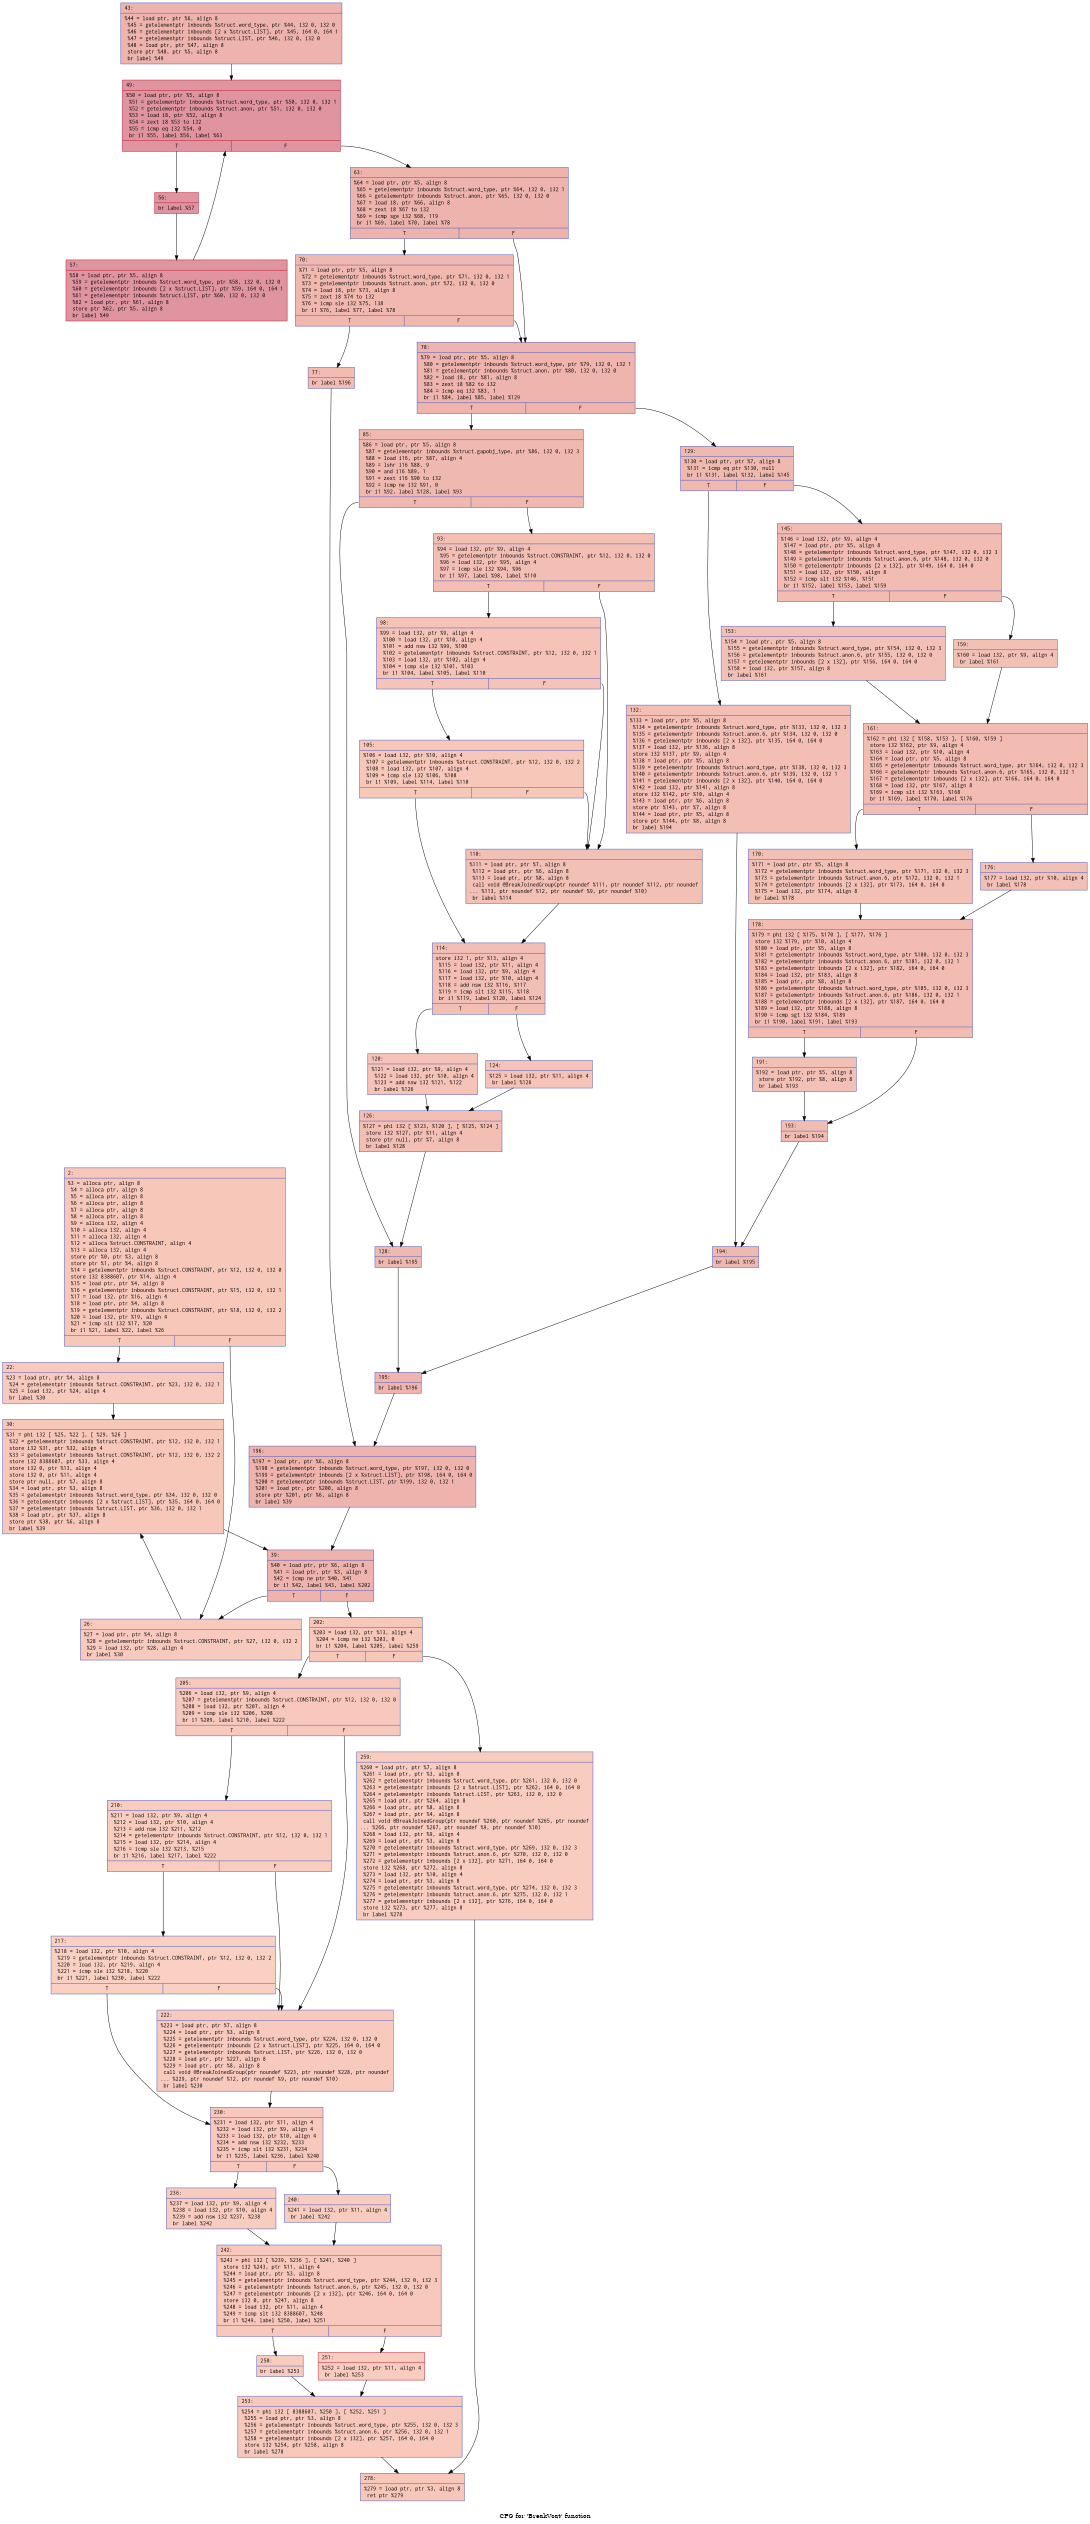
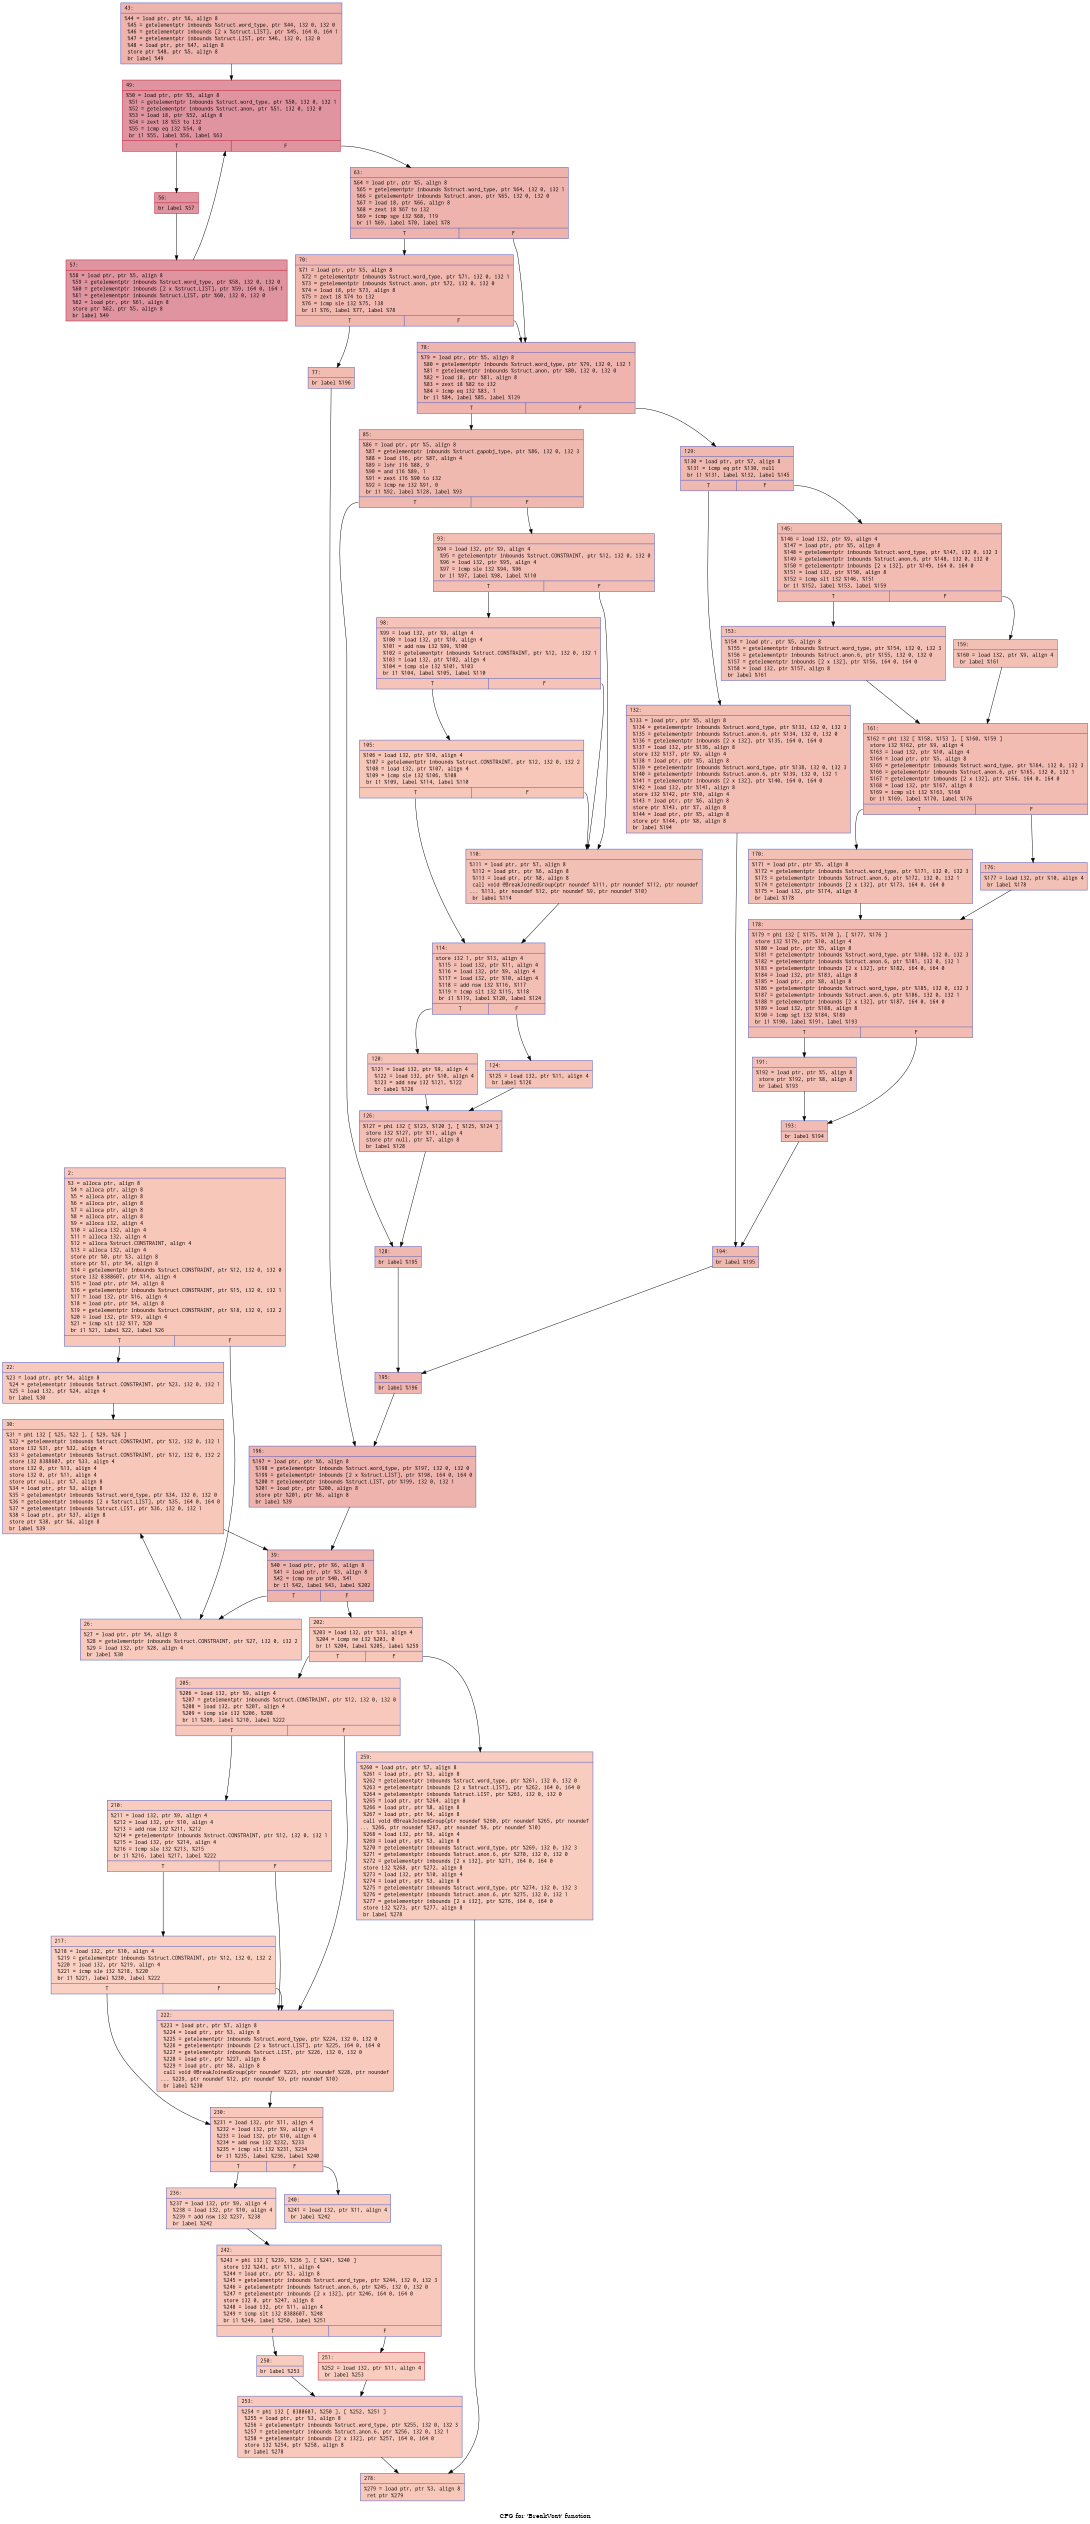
edge "240:" -> "242:": removed
